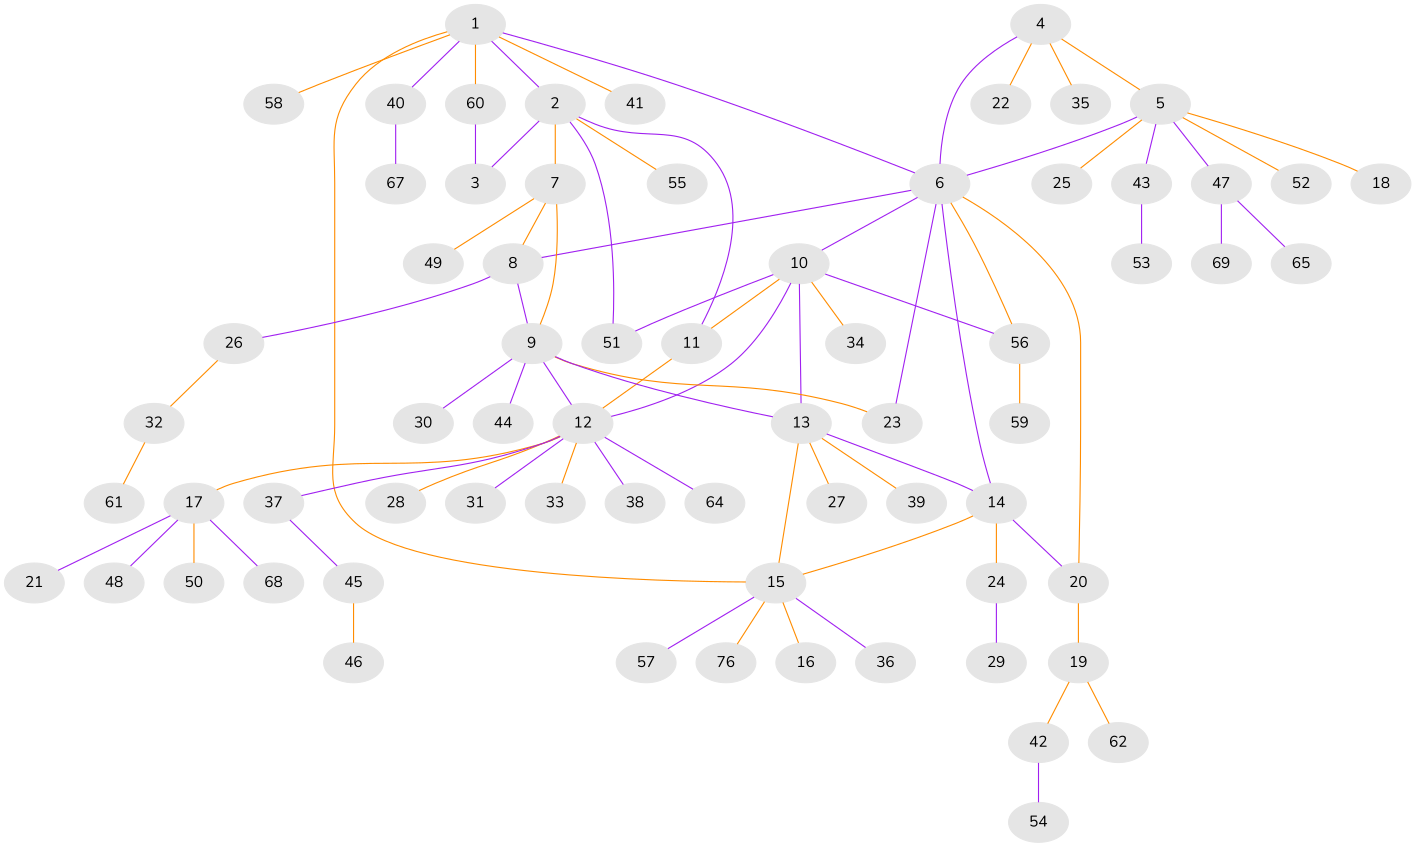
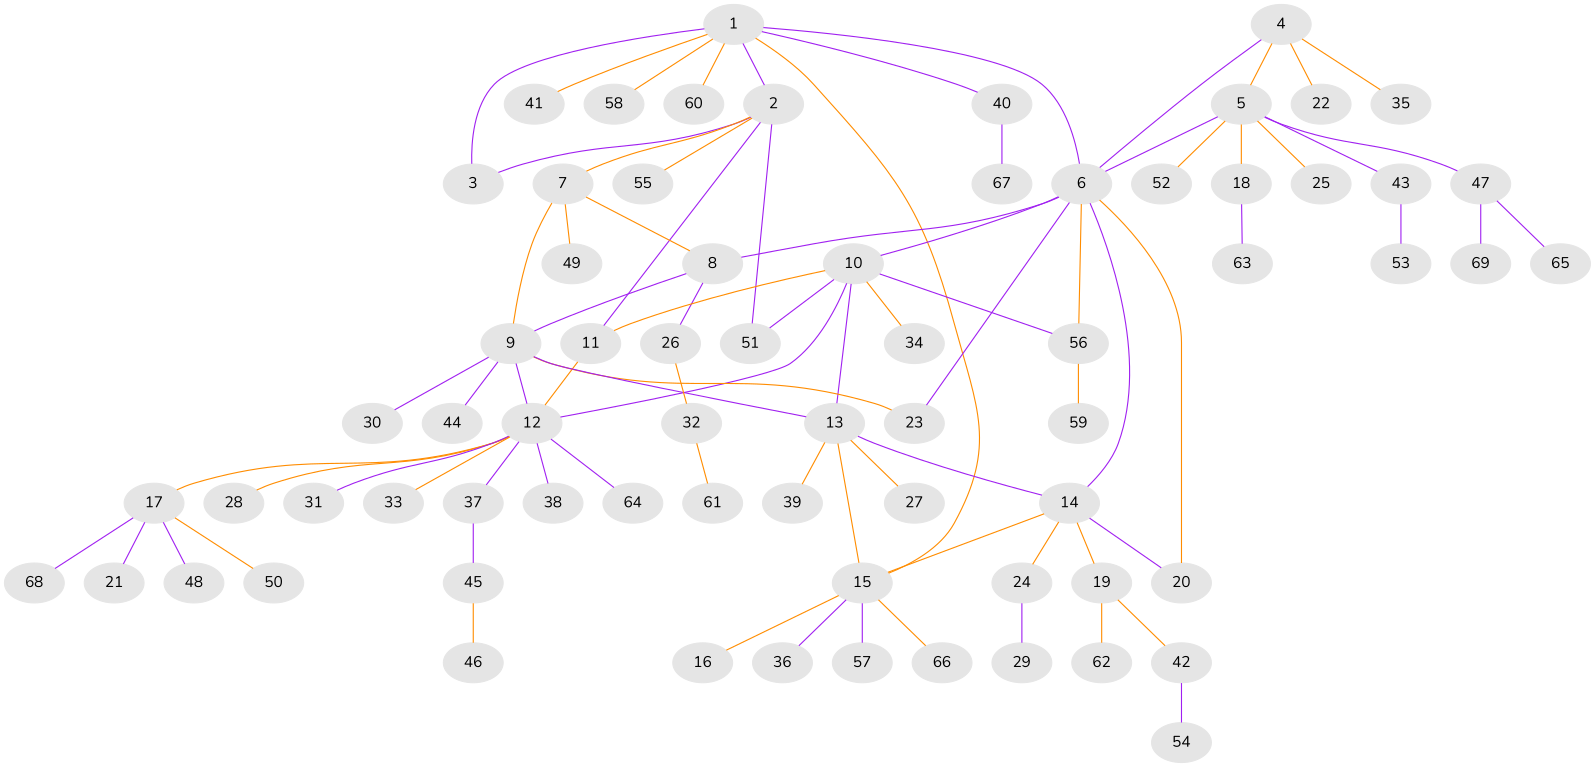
edge "60" -- "3": now "1" -- "3"
node "63": added
edge "20" -- "19": now "14" -- "19"
node "76": label "76" -> "66"
